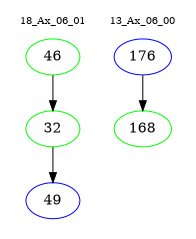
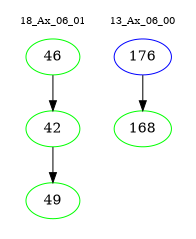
node "32": label "32" -> "42"
node "49": color blue -> green
